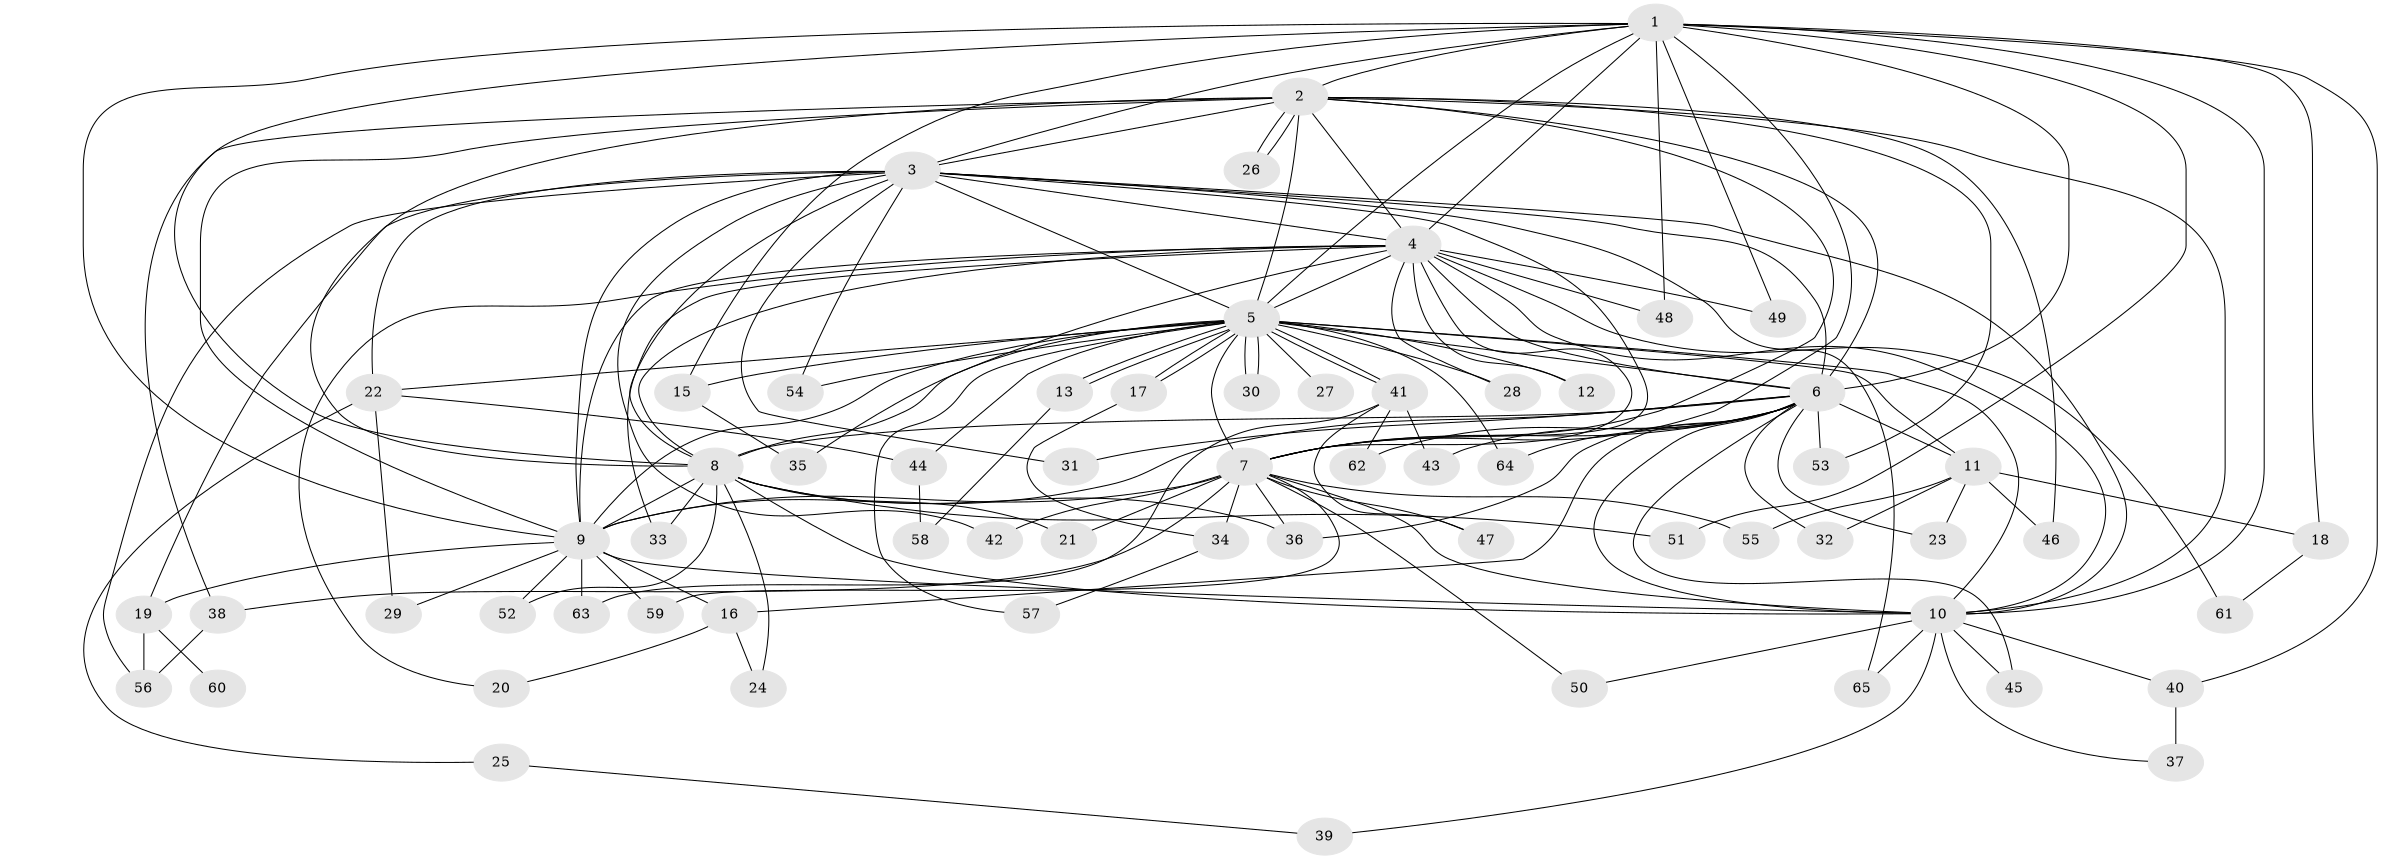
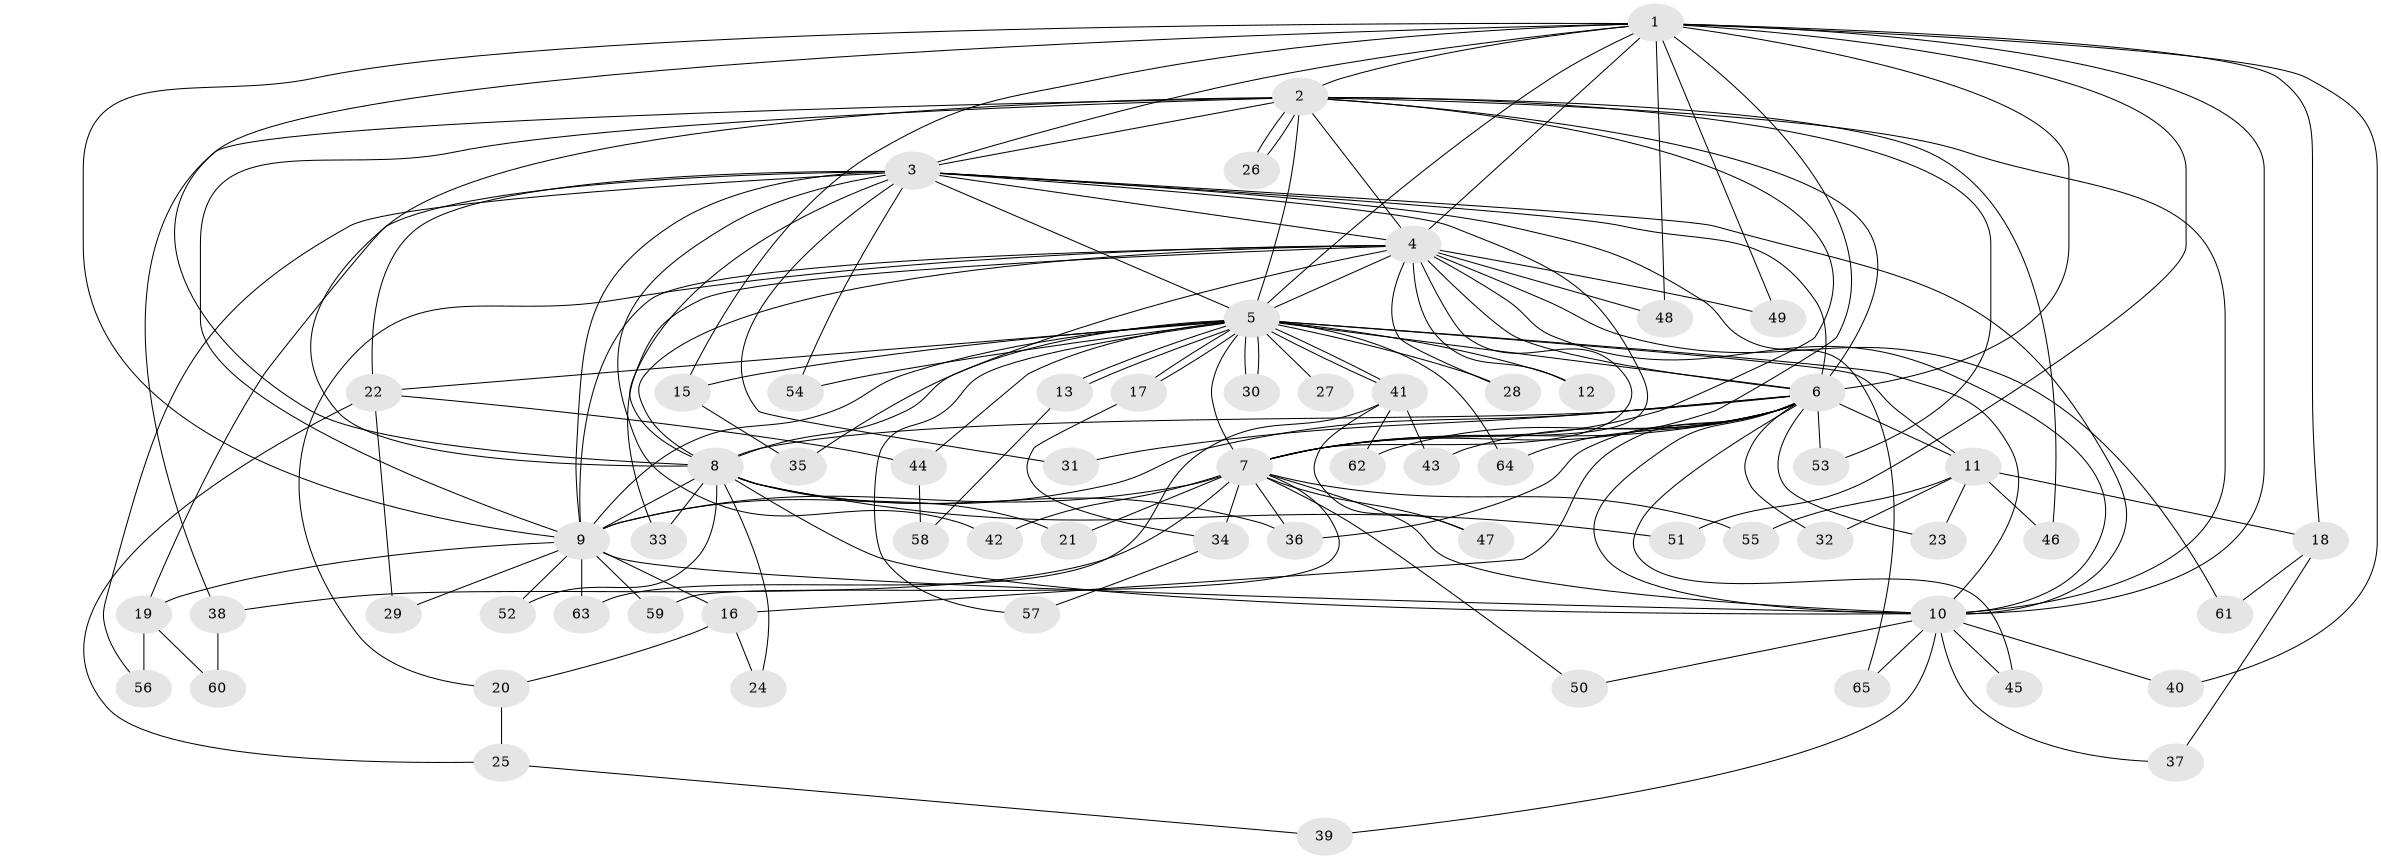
edge "38" -- "56": now "38" -- "60"
edge "20" -- "25": added
edge "40" -- "37": now "18" -- "37"
